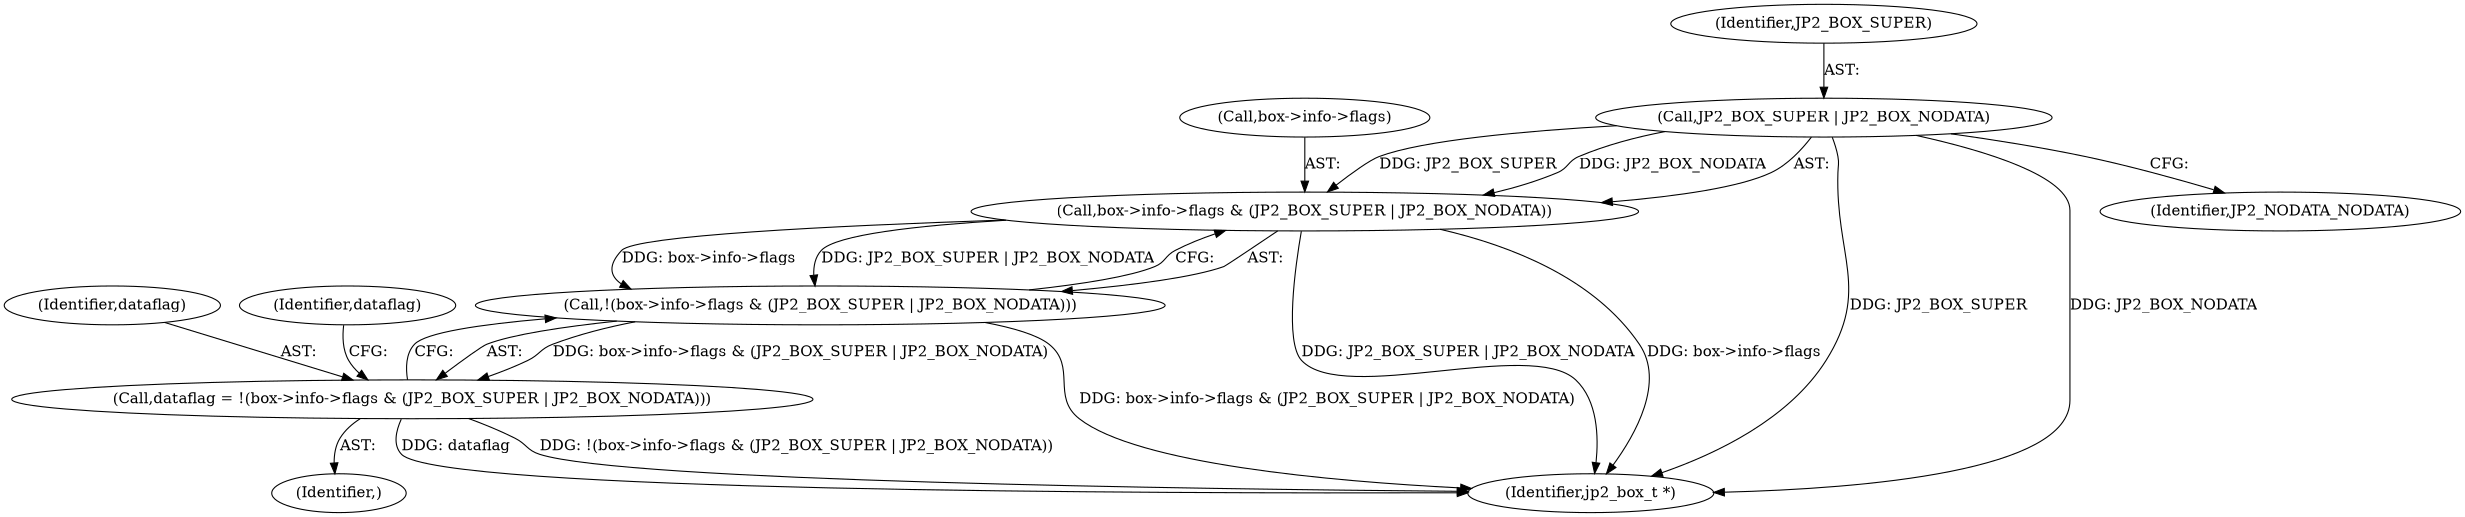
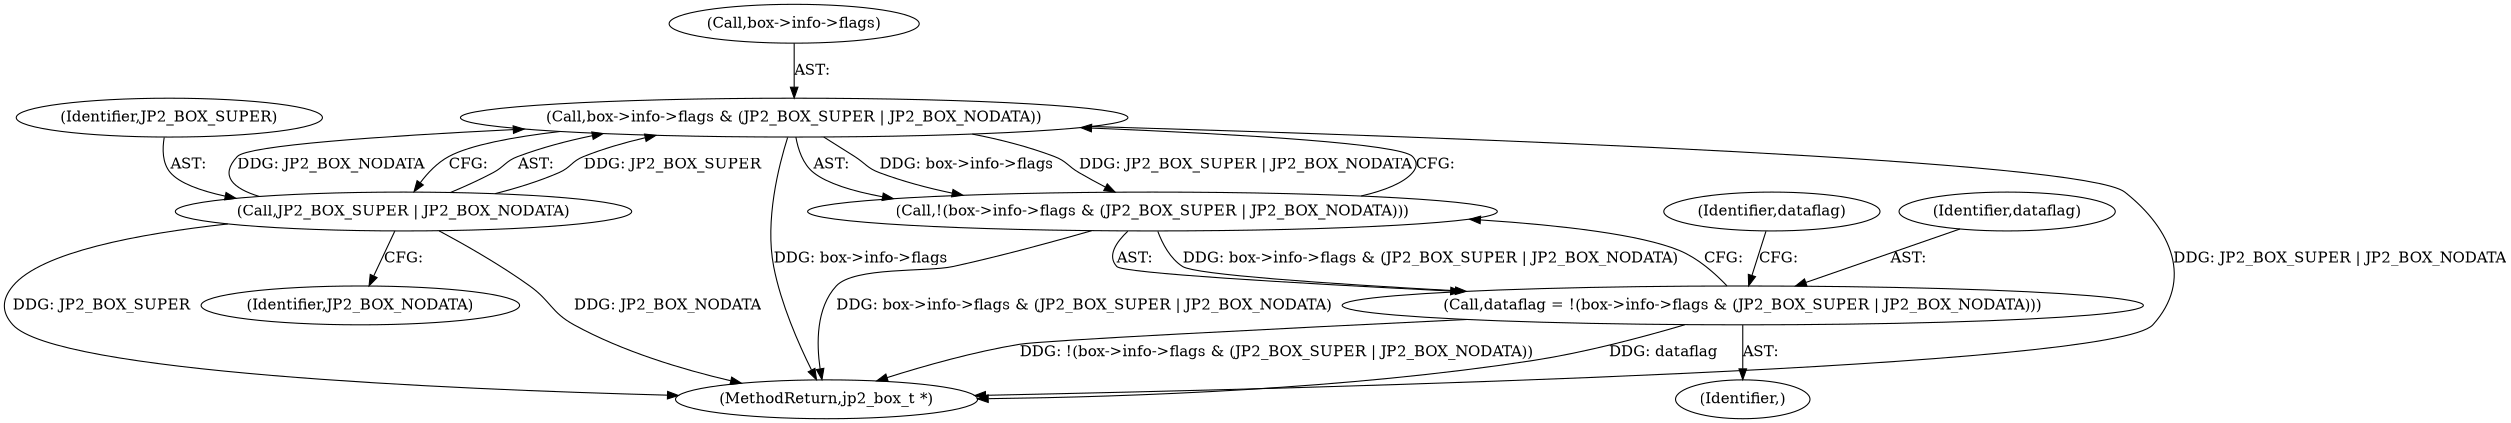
edge "(Call,box->info->flags & (JP2_BOX_SUPER | JP2_BOX_NODATA))" -> "(Call,JP2_BOX_SUPER | JP2_BOX_NODATA)": added, label "CFG:"
node "(Identifier,JP2_NODATA_NODATA)": label "(Identifier,JP2_NODATA_NODATA)" -> "(Identifier,JP2_BOX_NODATA)"
node "(Identifier,jp2_box_t *)": label "(Identifier,jp2_box_t *)" -> "(MethodReturn,jp2_box_t *)"
